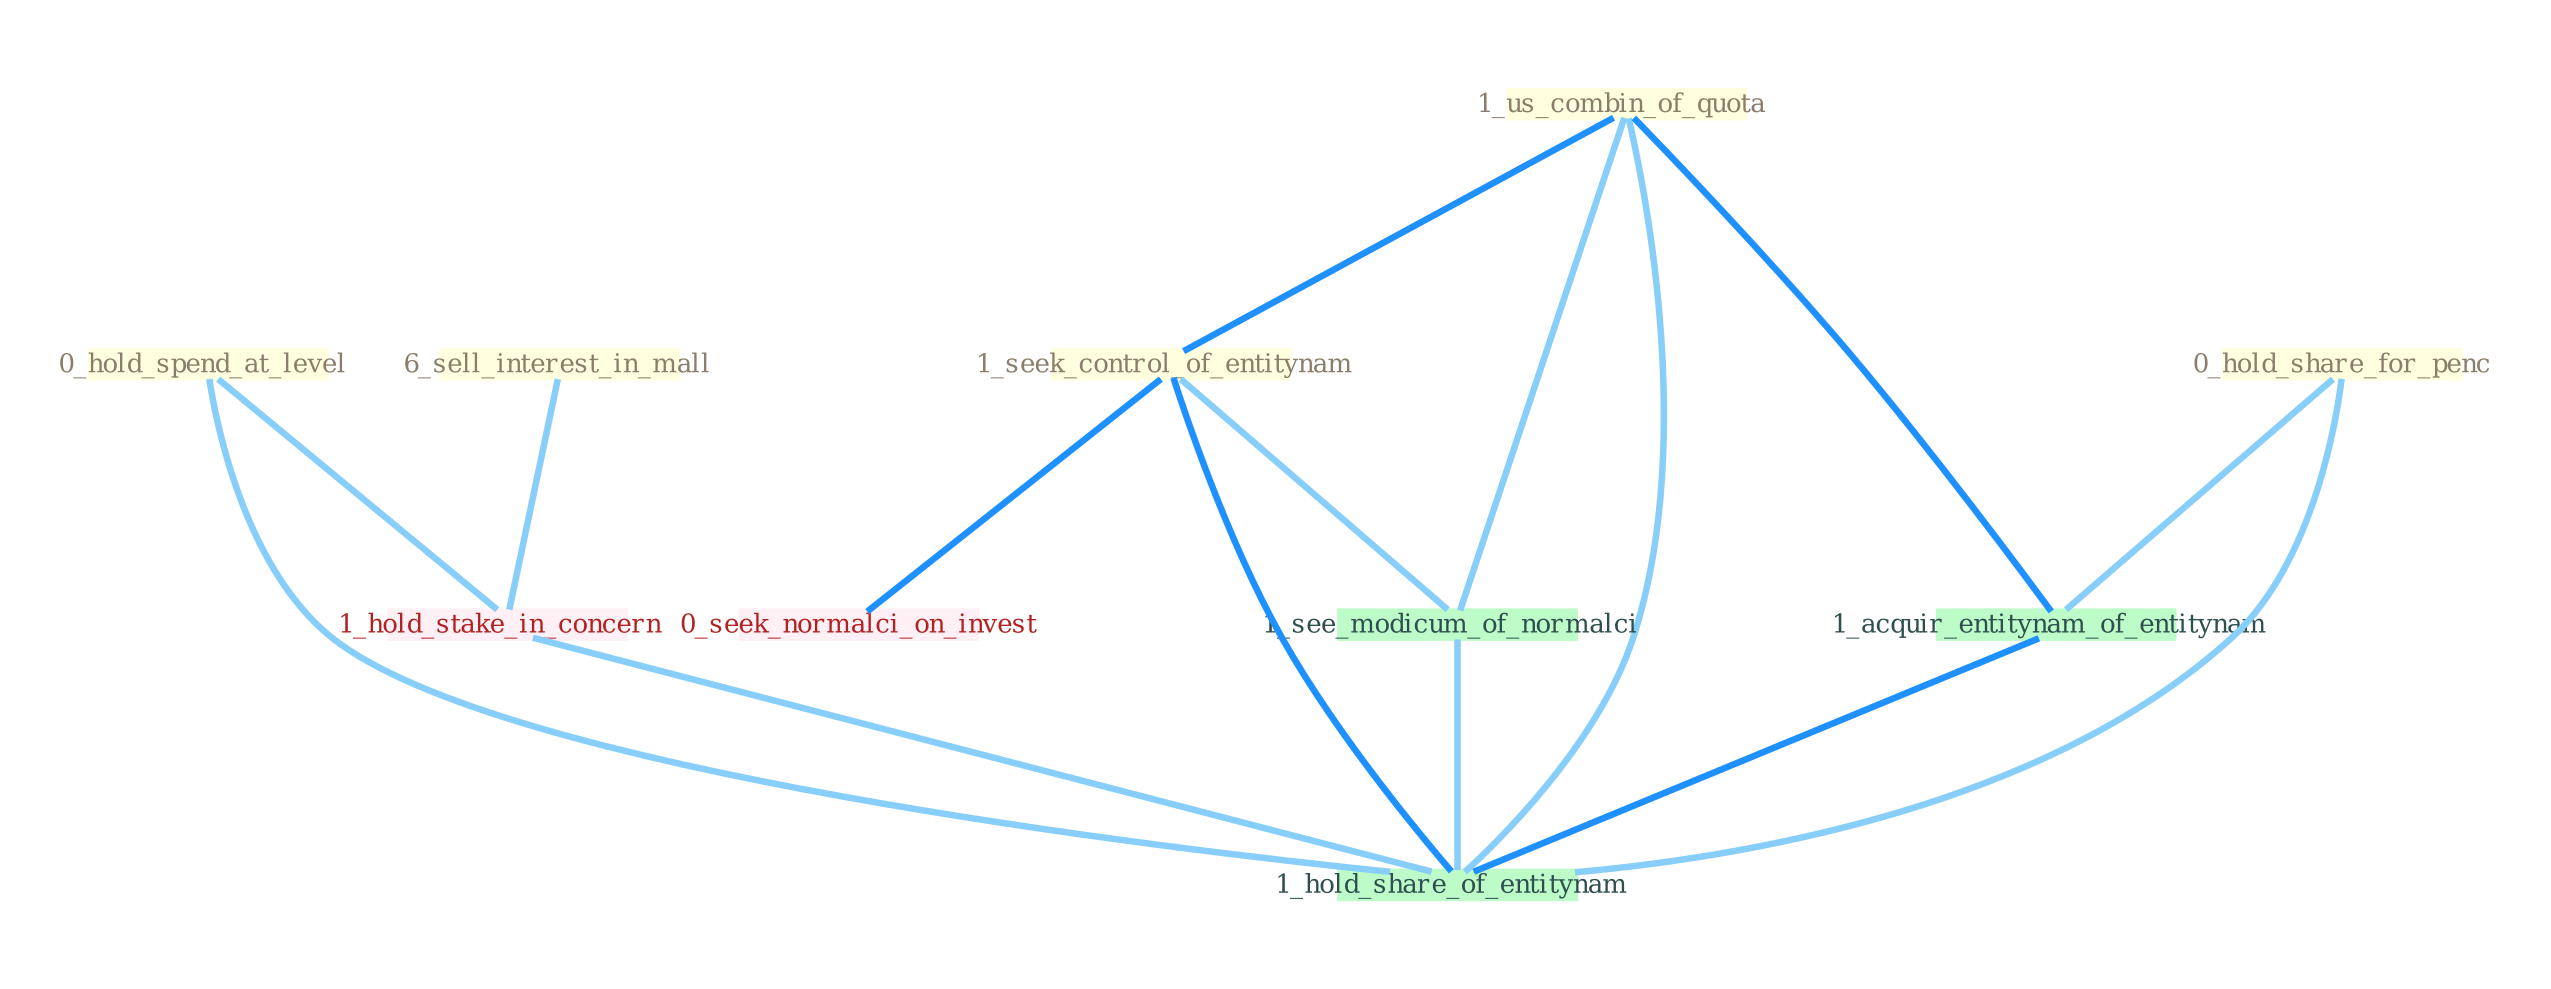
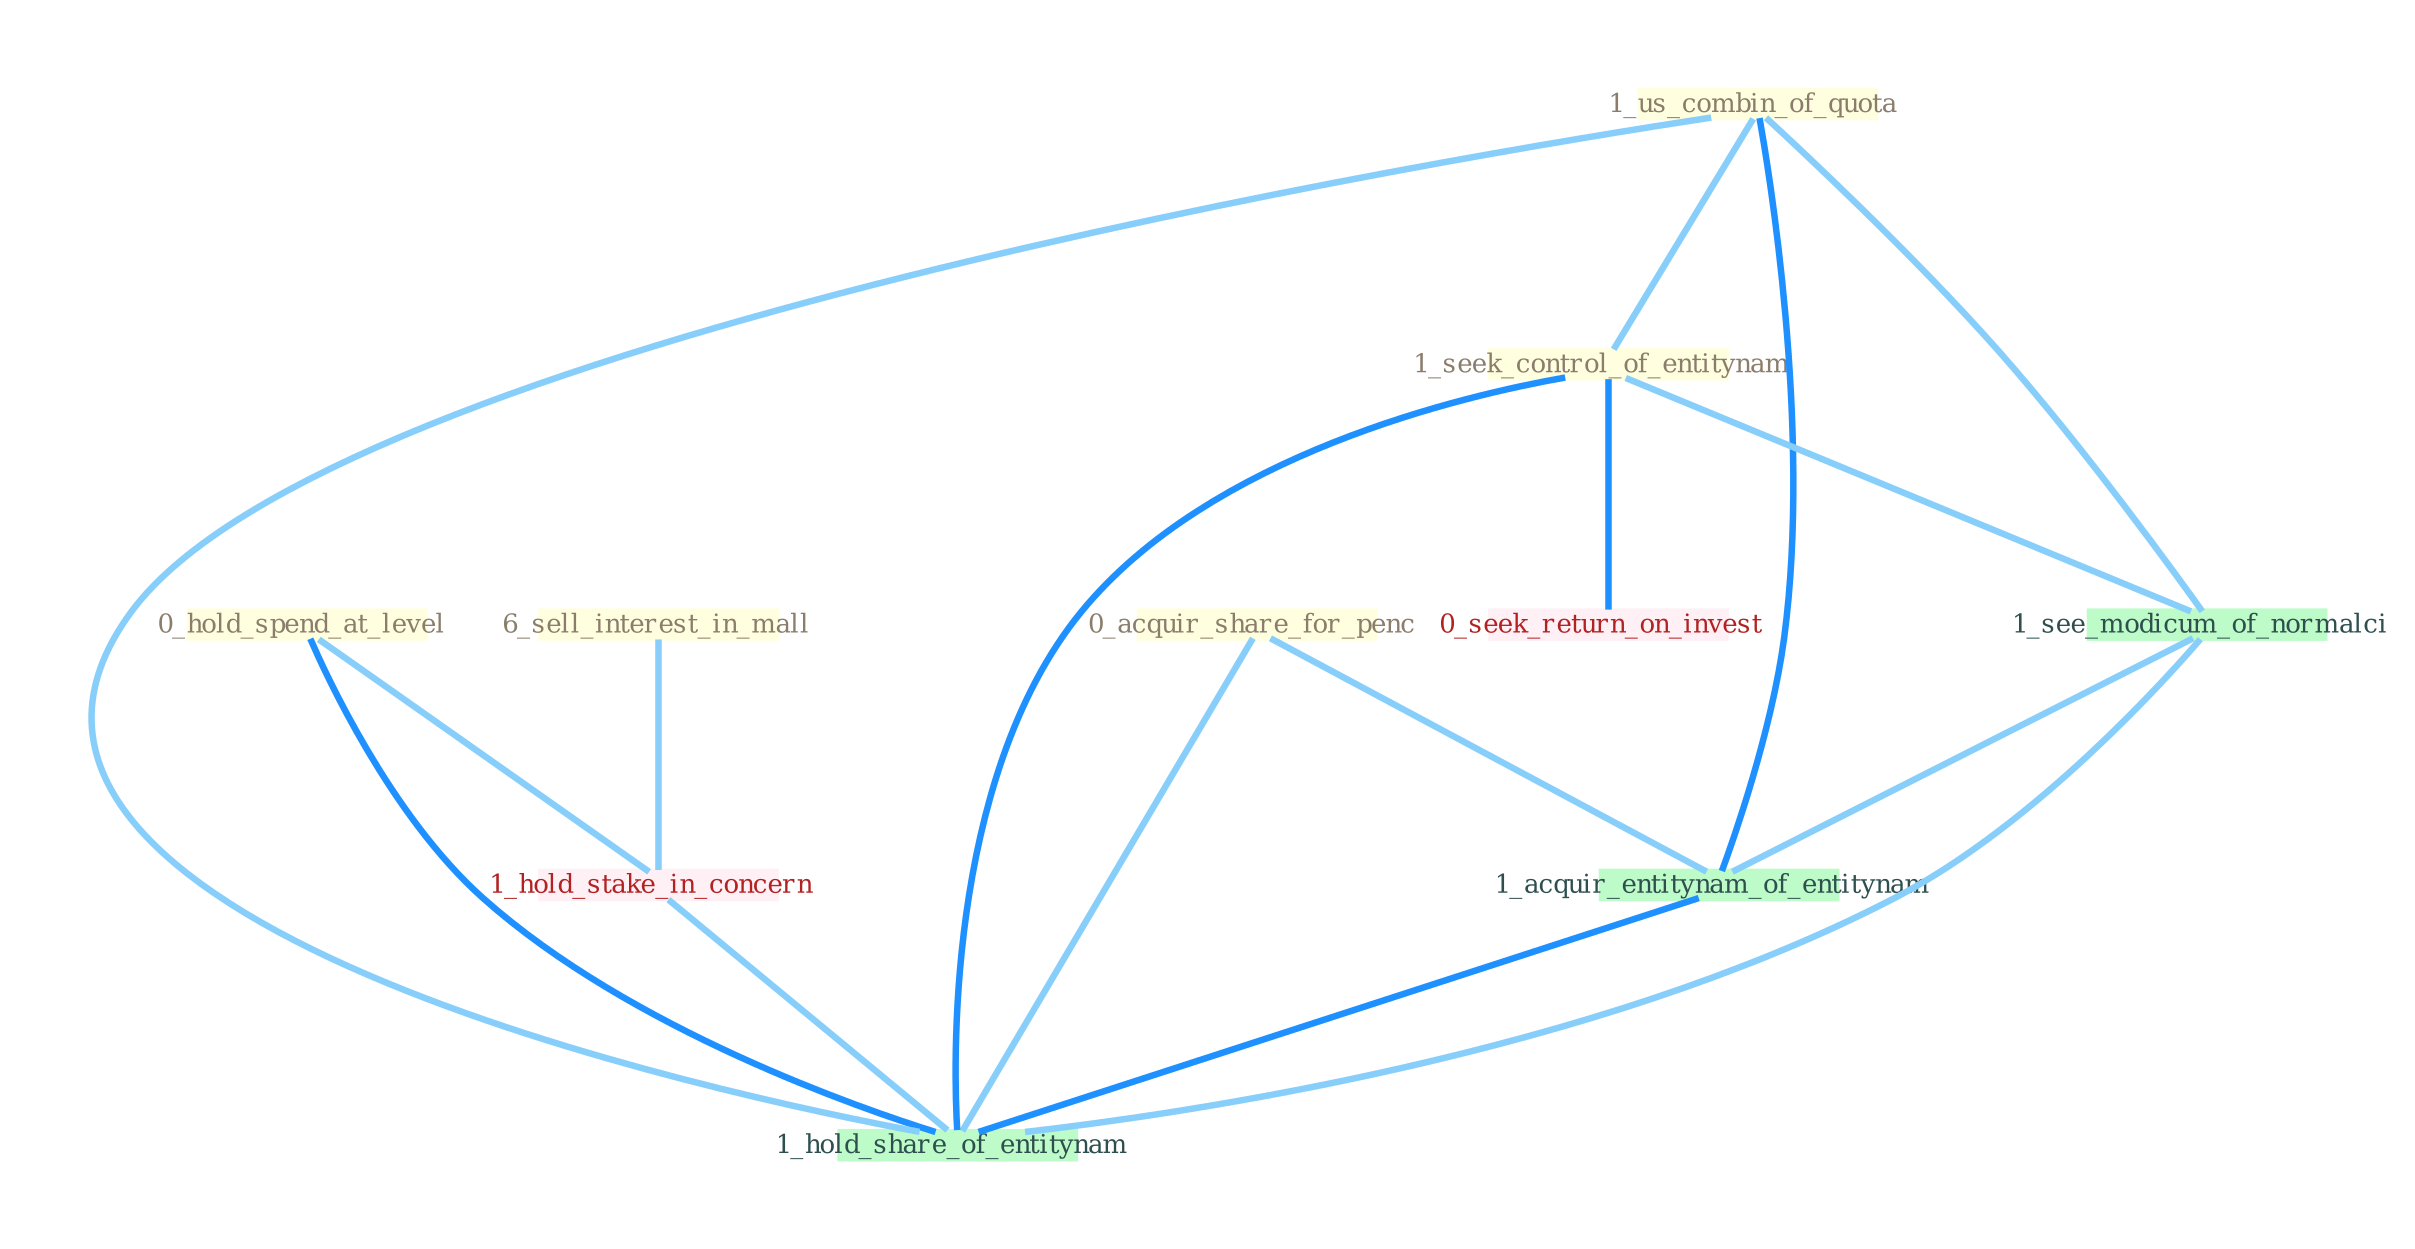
edge "1_us_combin_of_quota" -- "1_seek_control_of_entitynam": color #1e90ff -> #87cefa
node "0_hold_share_for_penc": label "0_hold_share_for_penc" -> "0_acquir_share_for_penc"
node "0_seek_normalci_on_invest": label "0_seek_normalci_on_invest" -> "0_seek_return_on_invest"
edge "1_see_modicum_of_normalci" -- "1_acquir_entitynam_of_entitynam": added
edge "0_hold_spend_at_level" -- "1_hold_share_of_entitynam": color #87cefa -> #1e90ff
